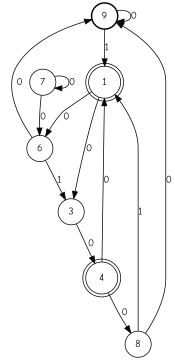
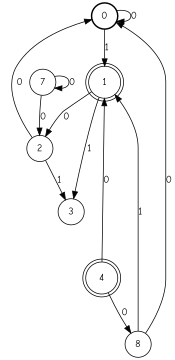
node "9": label "9" -> "0"
node "6": label "6" -> "2"
edge "1" -> "3": label "0" -> "1"
edge "3" -> "4": removed, label "0"
